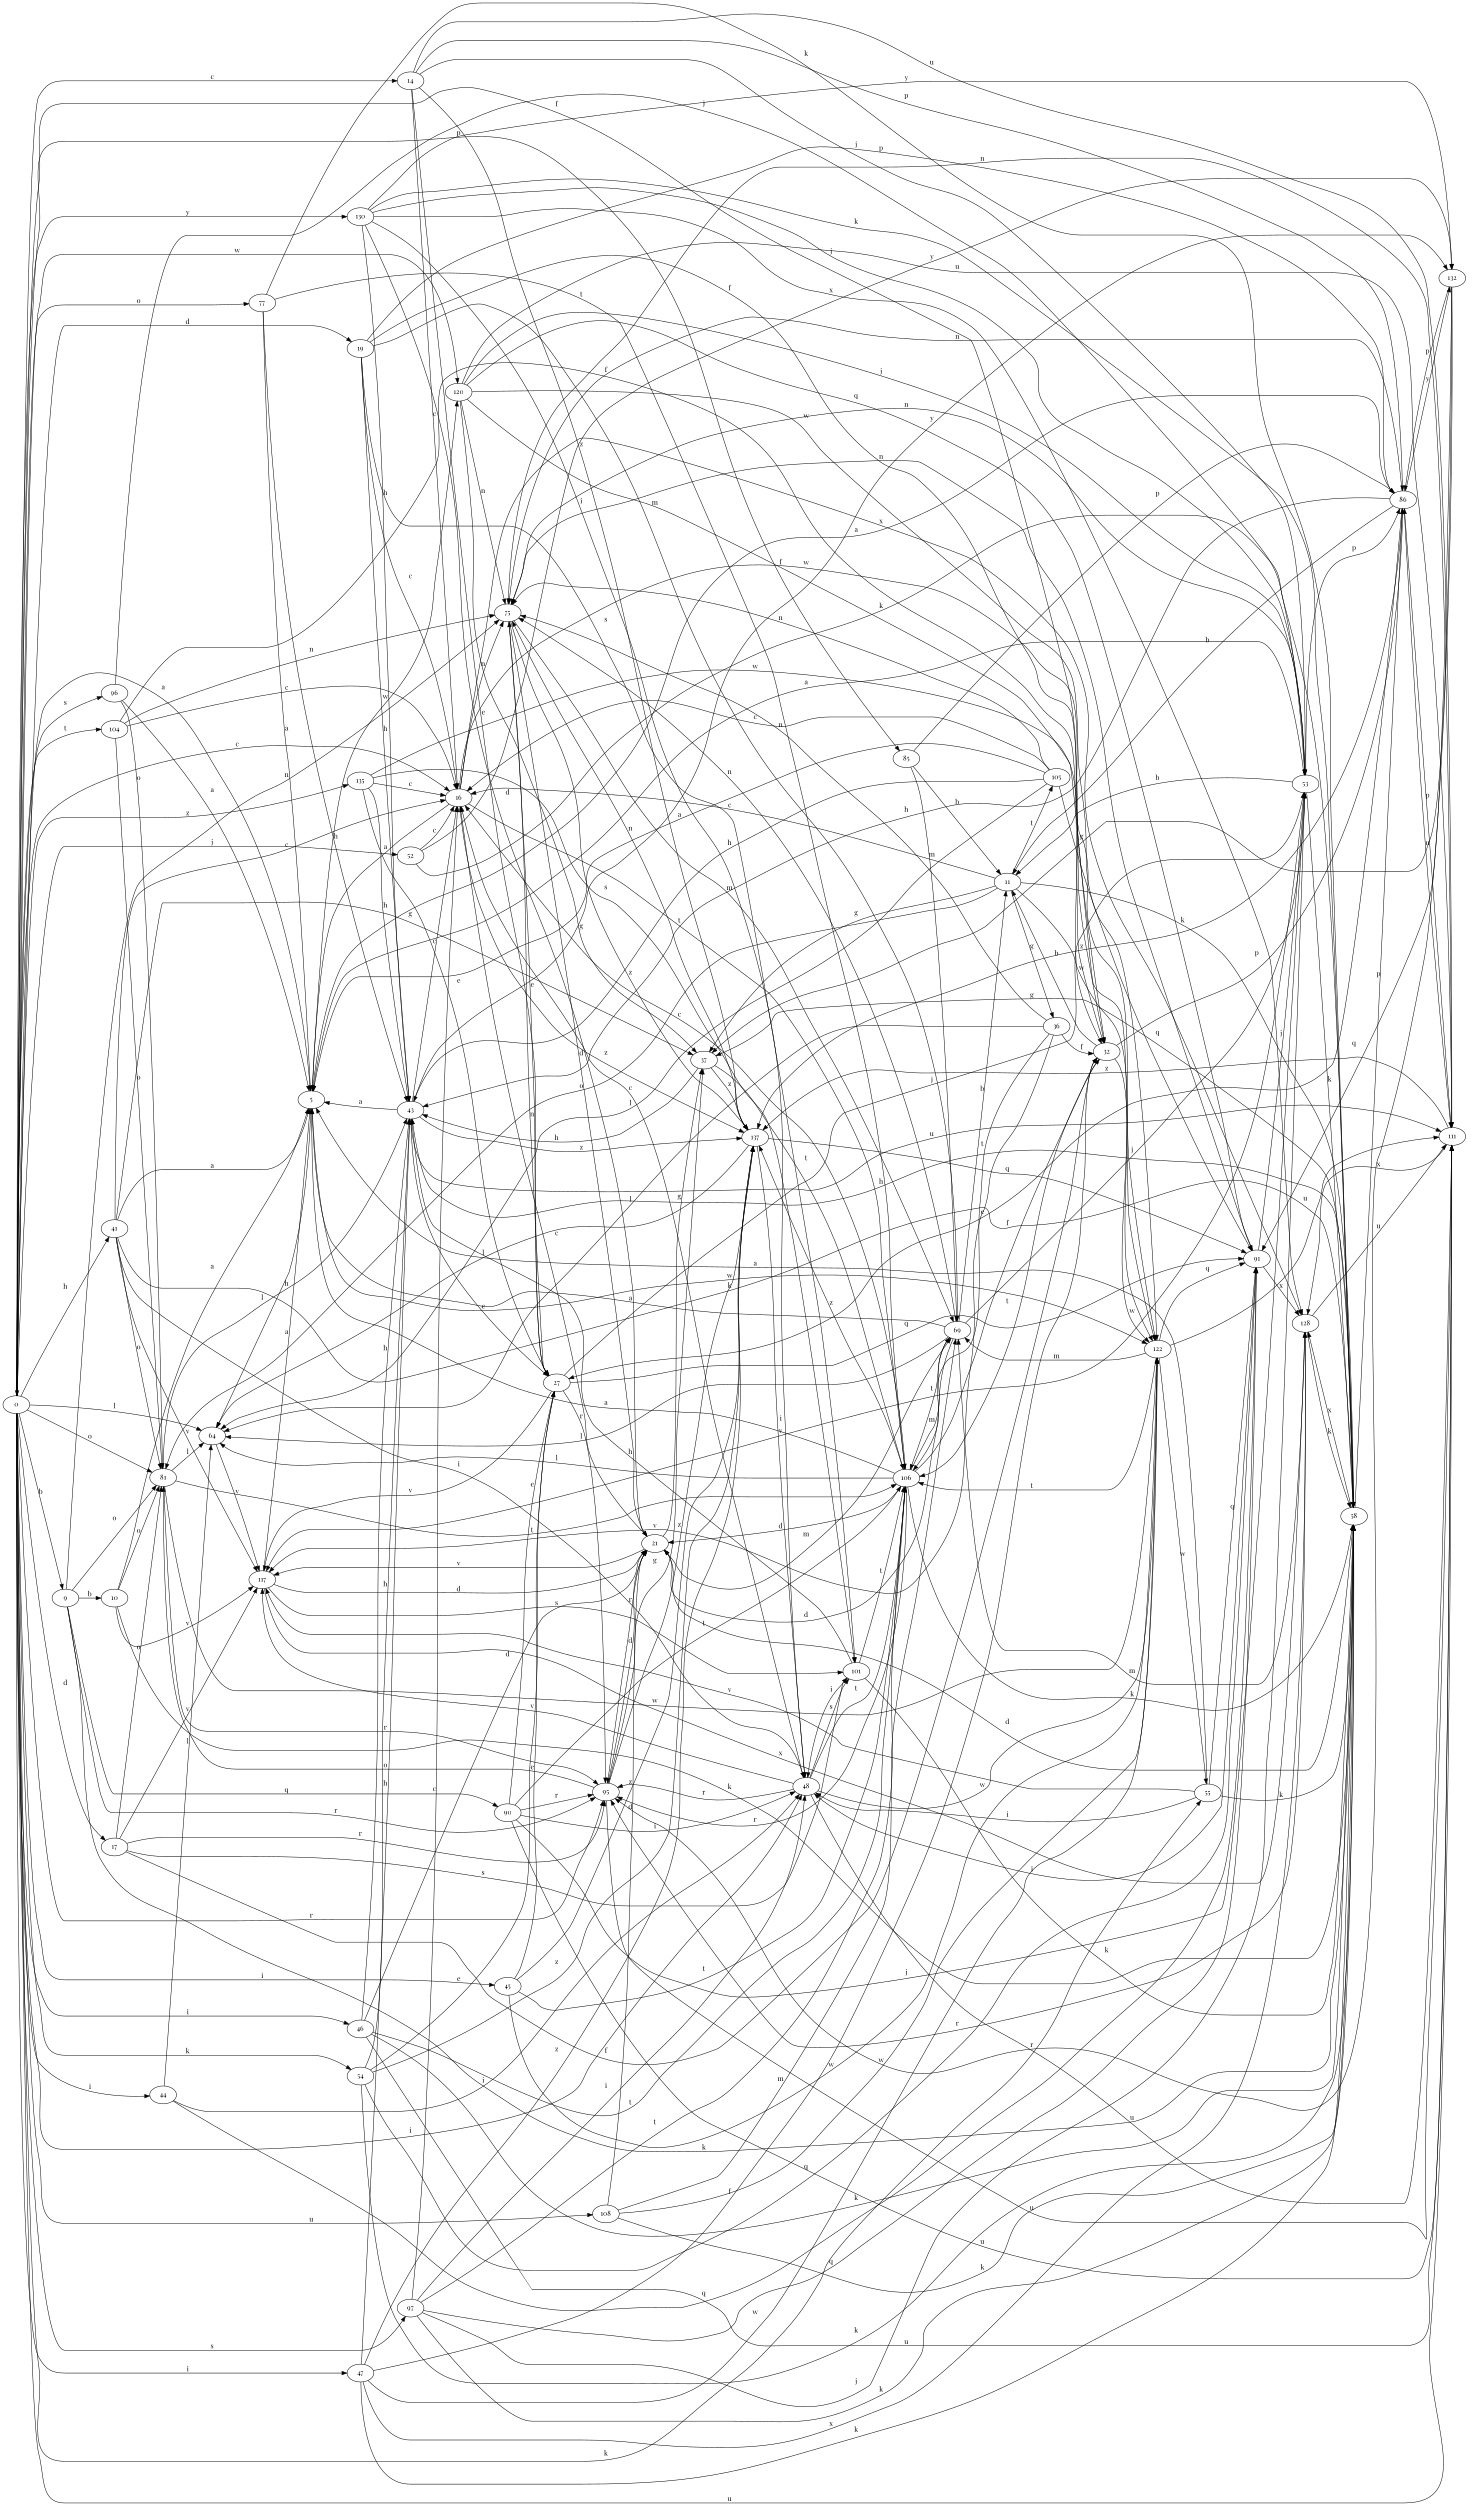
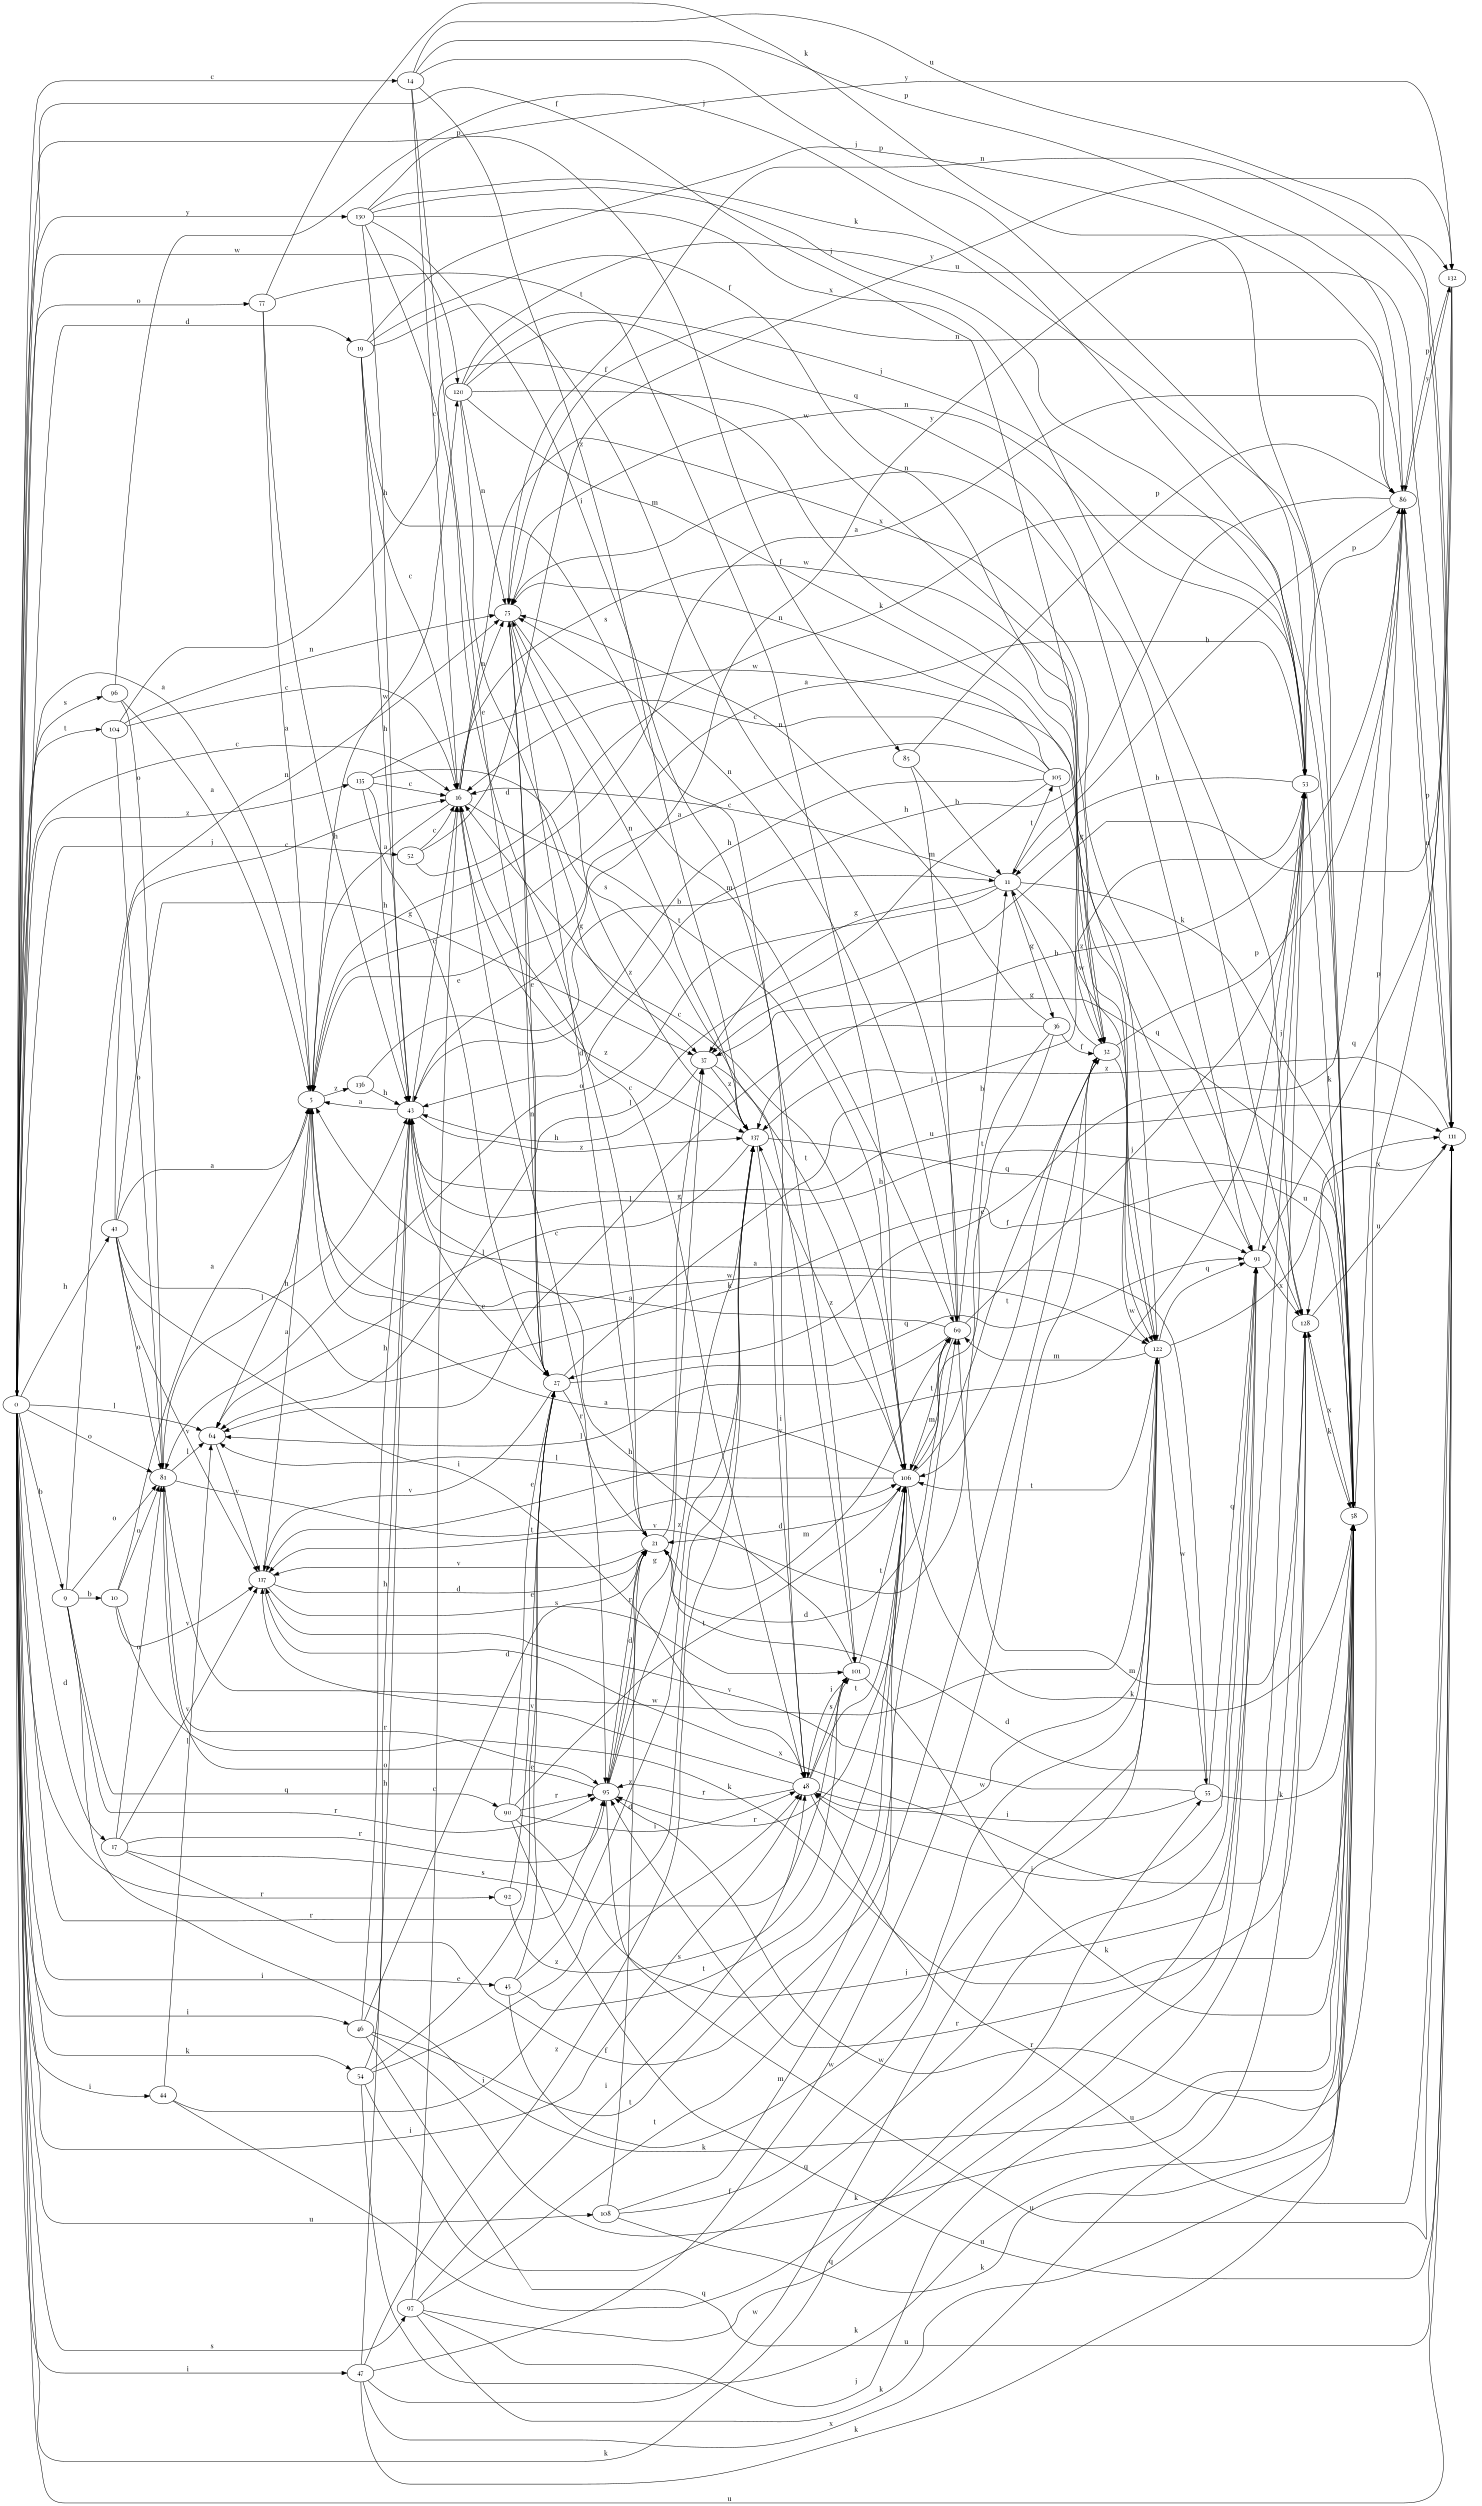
edge "91" -> "75": now "128" -> "75"
node "136": added
node "92": added
